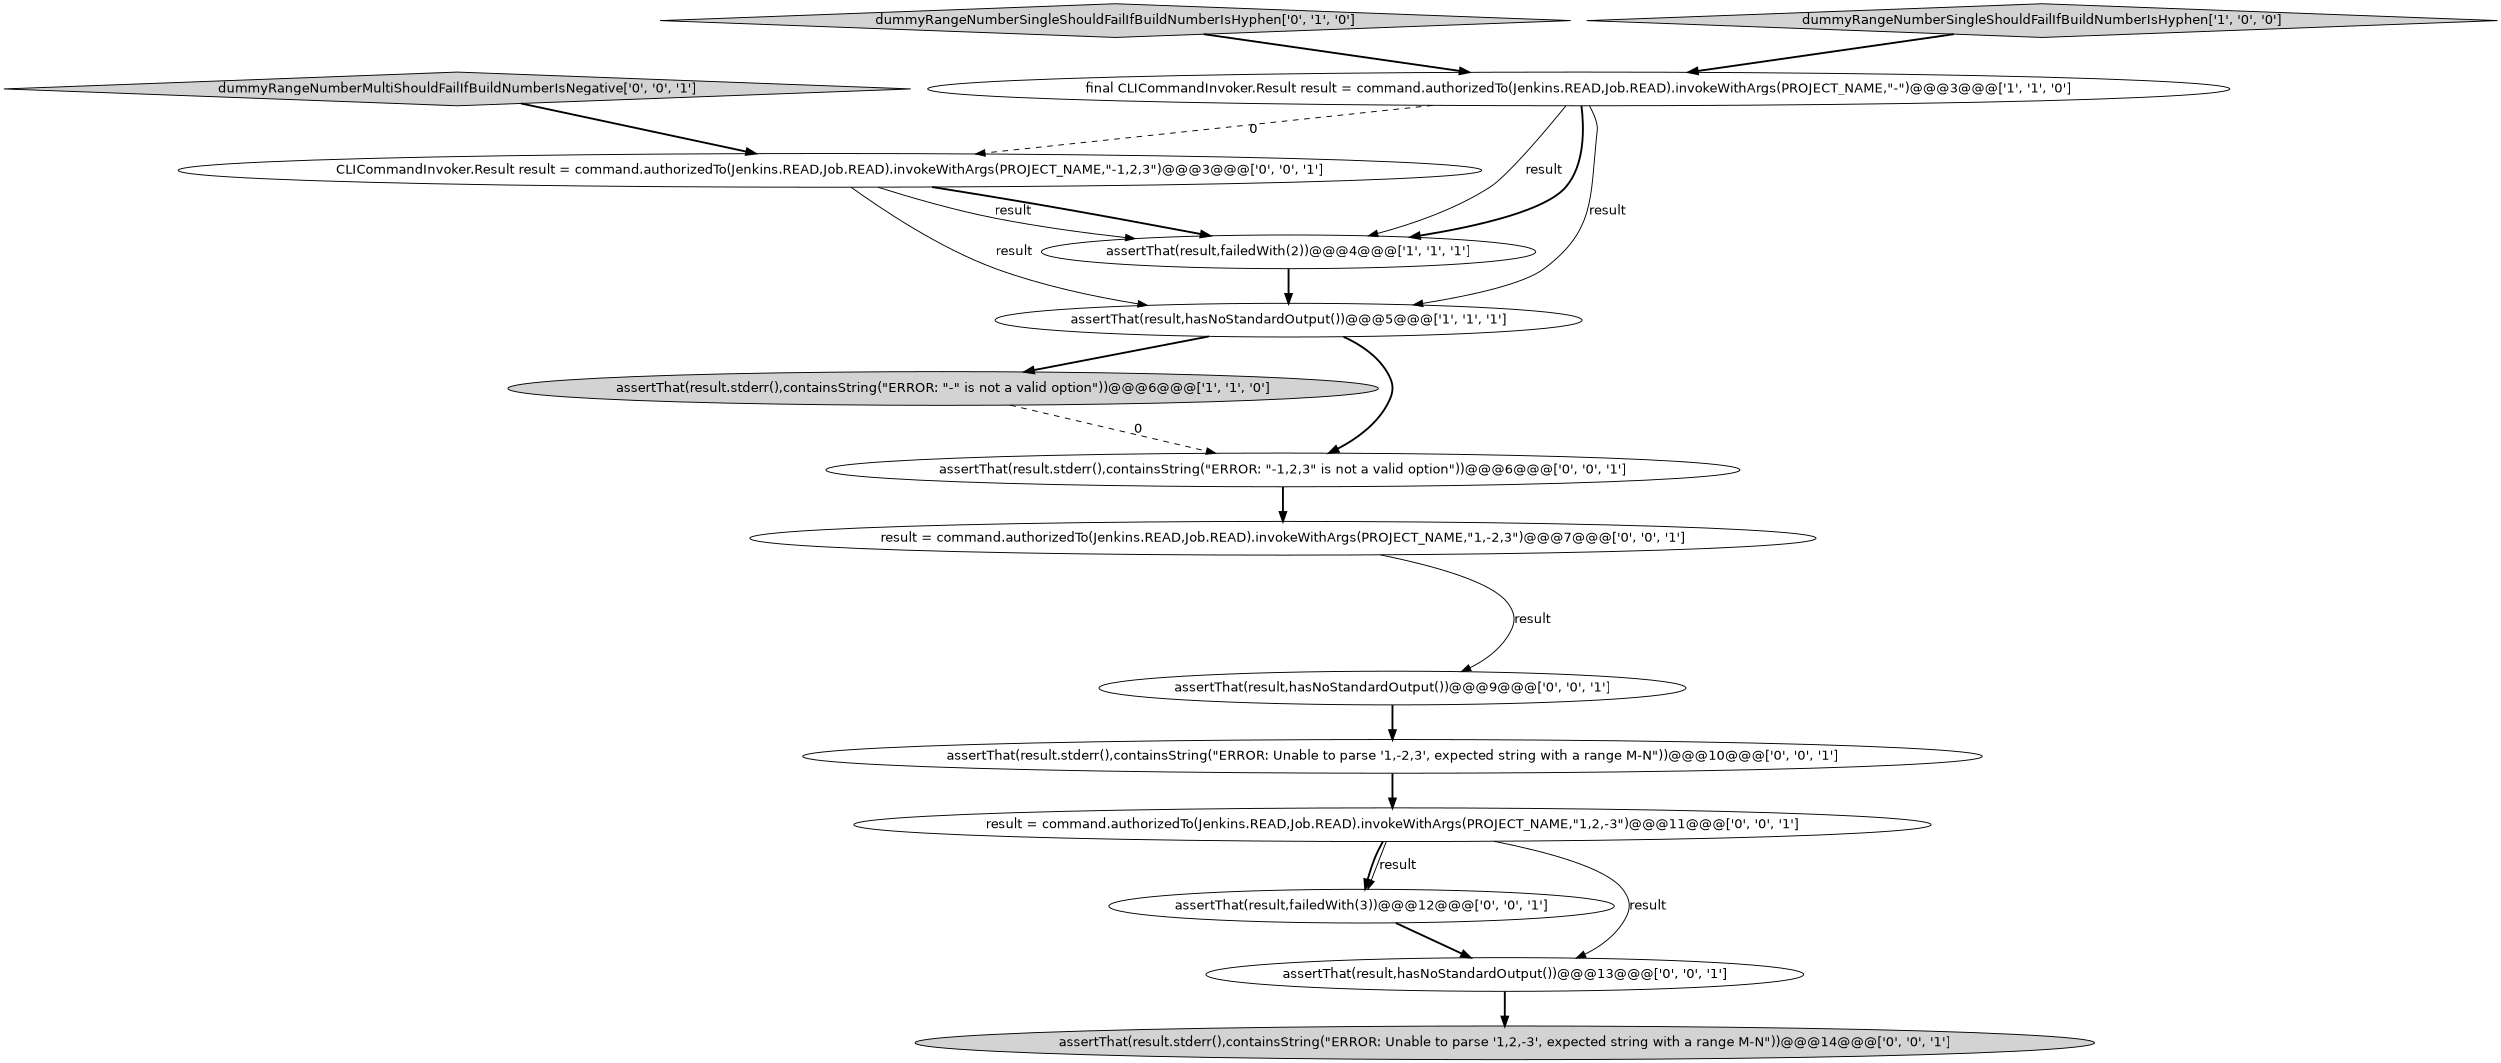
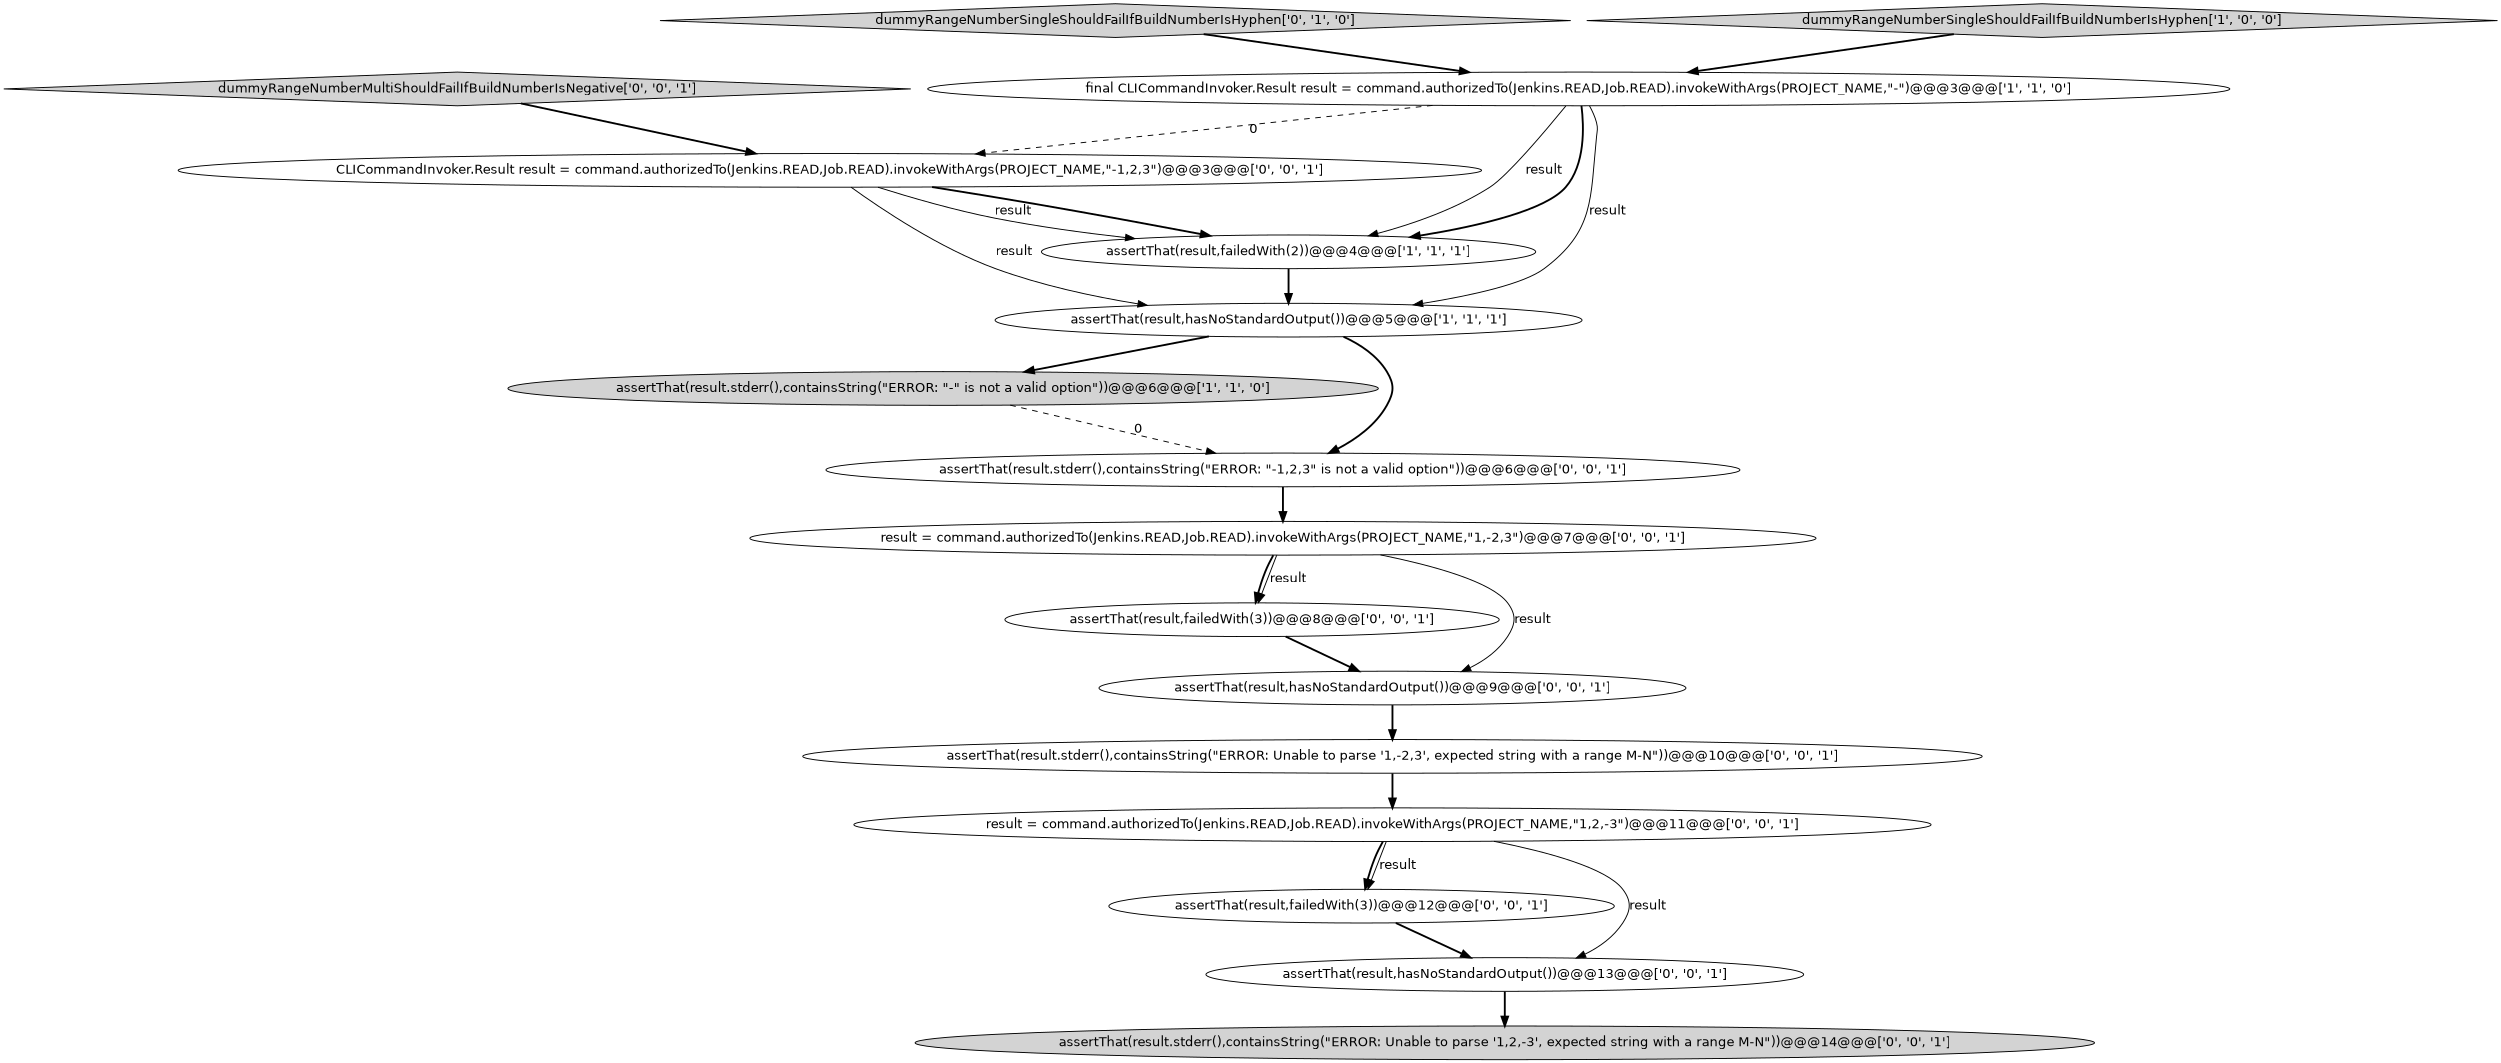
node "assertThat(result,failedWith(3))@@@8@@@['0', '0', '1']": added
